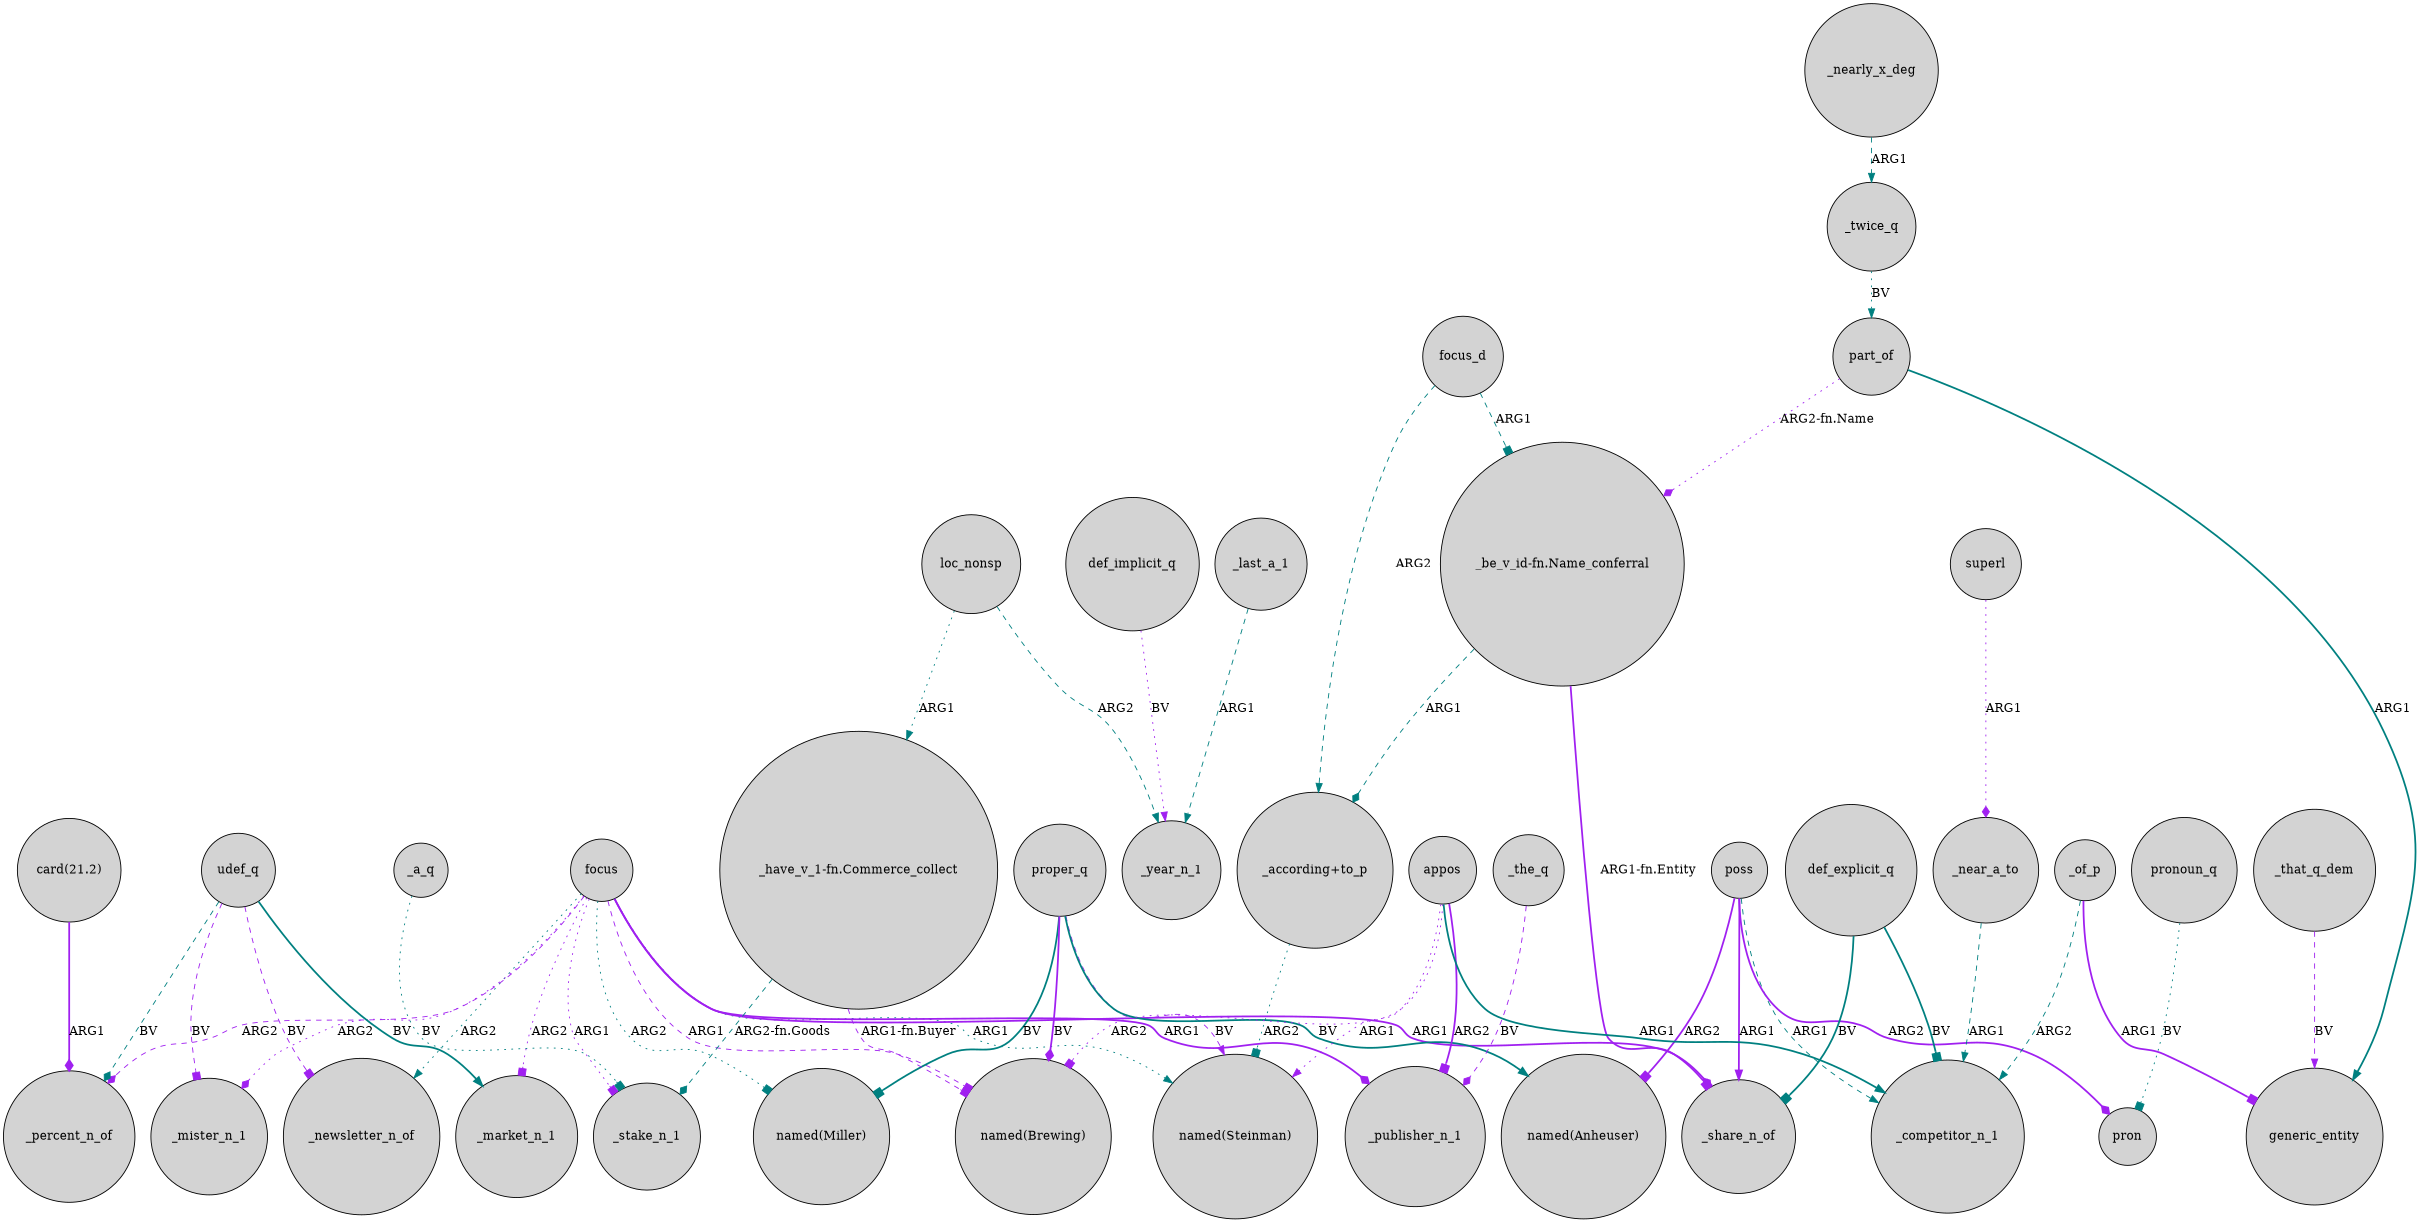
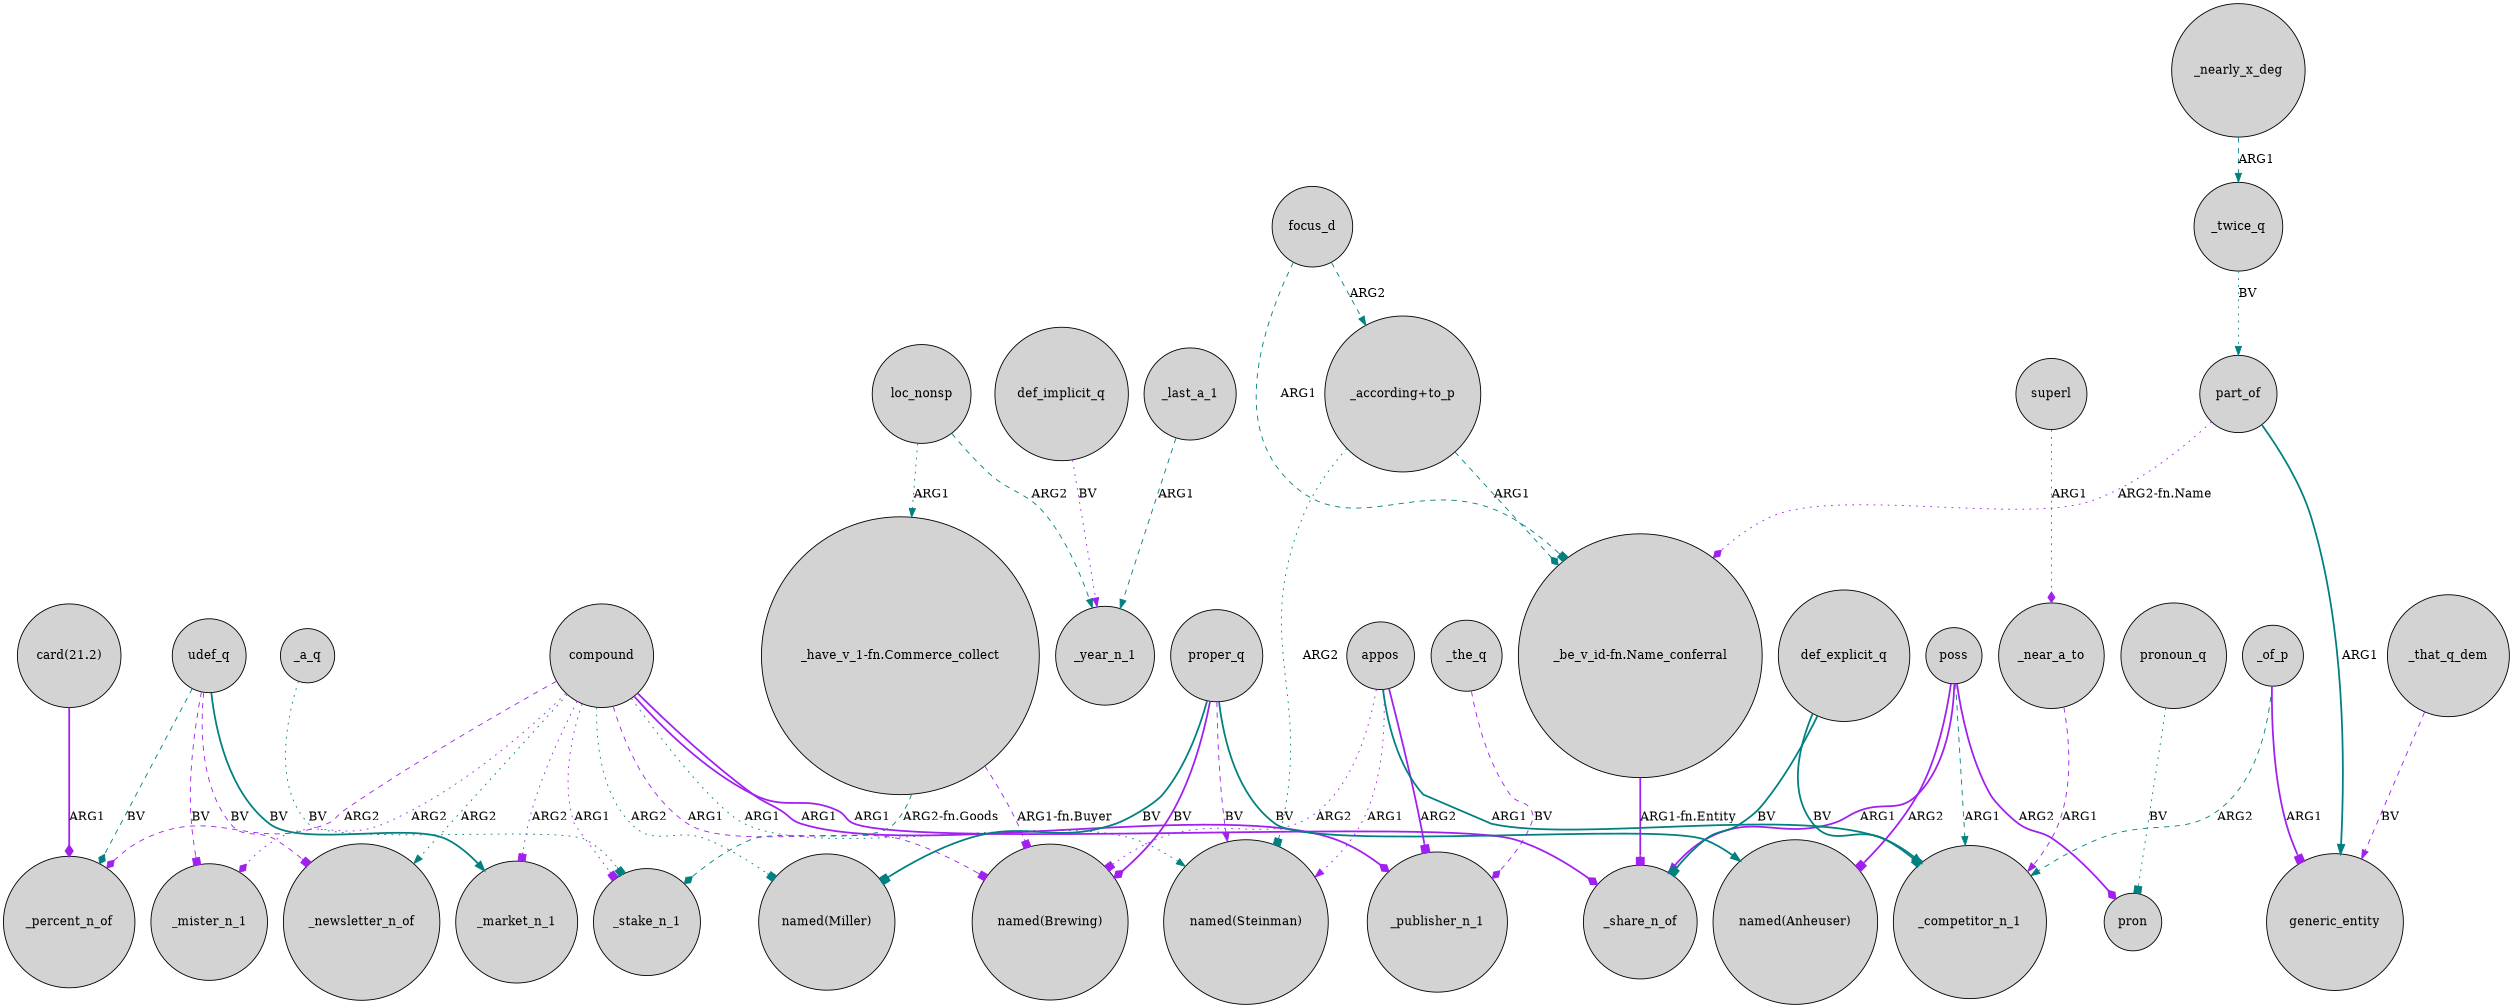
edge "_be_v_id-fn.Name_conferral" -> "_according+to_p": reversed
node "focus": label "focus" -> "compound"
edge "_near_a_to" -> "_competitor_n_1": color teal -> purple
